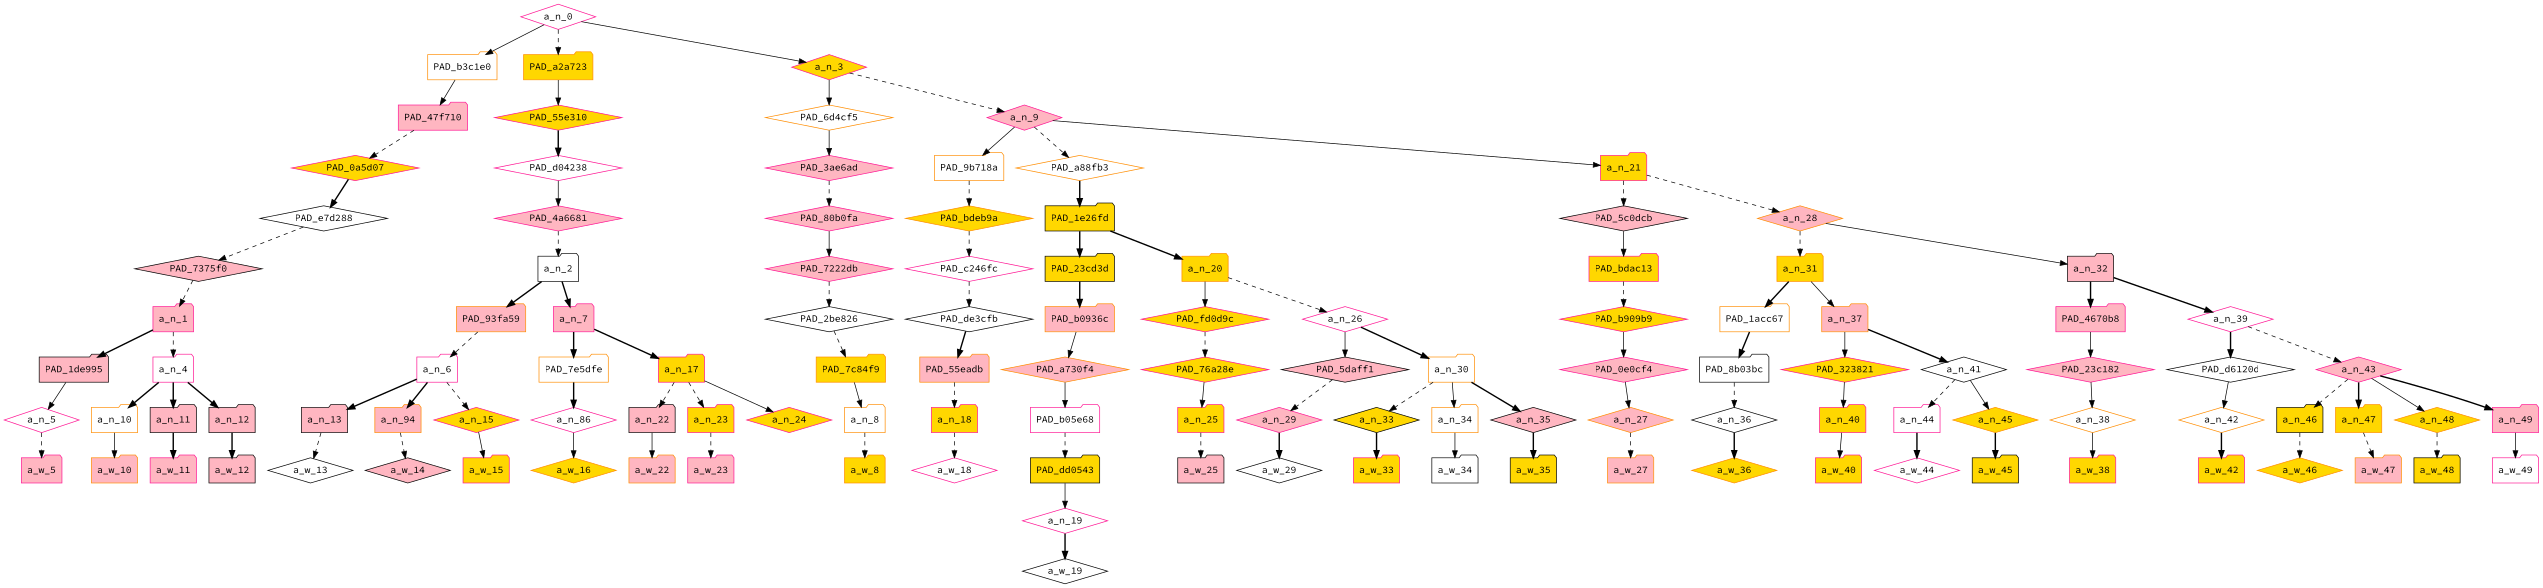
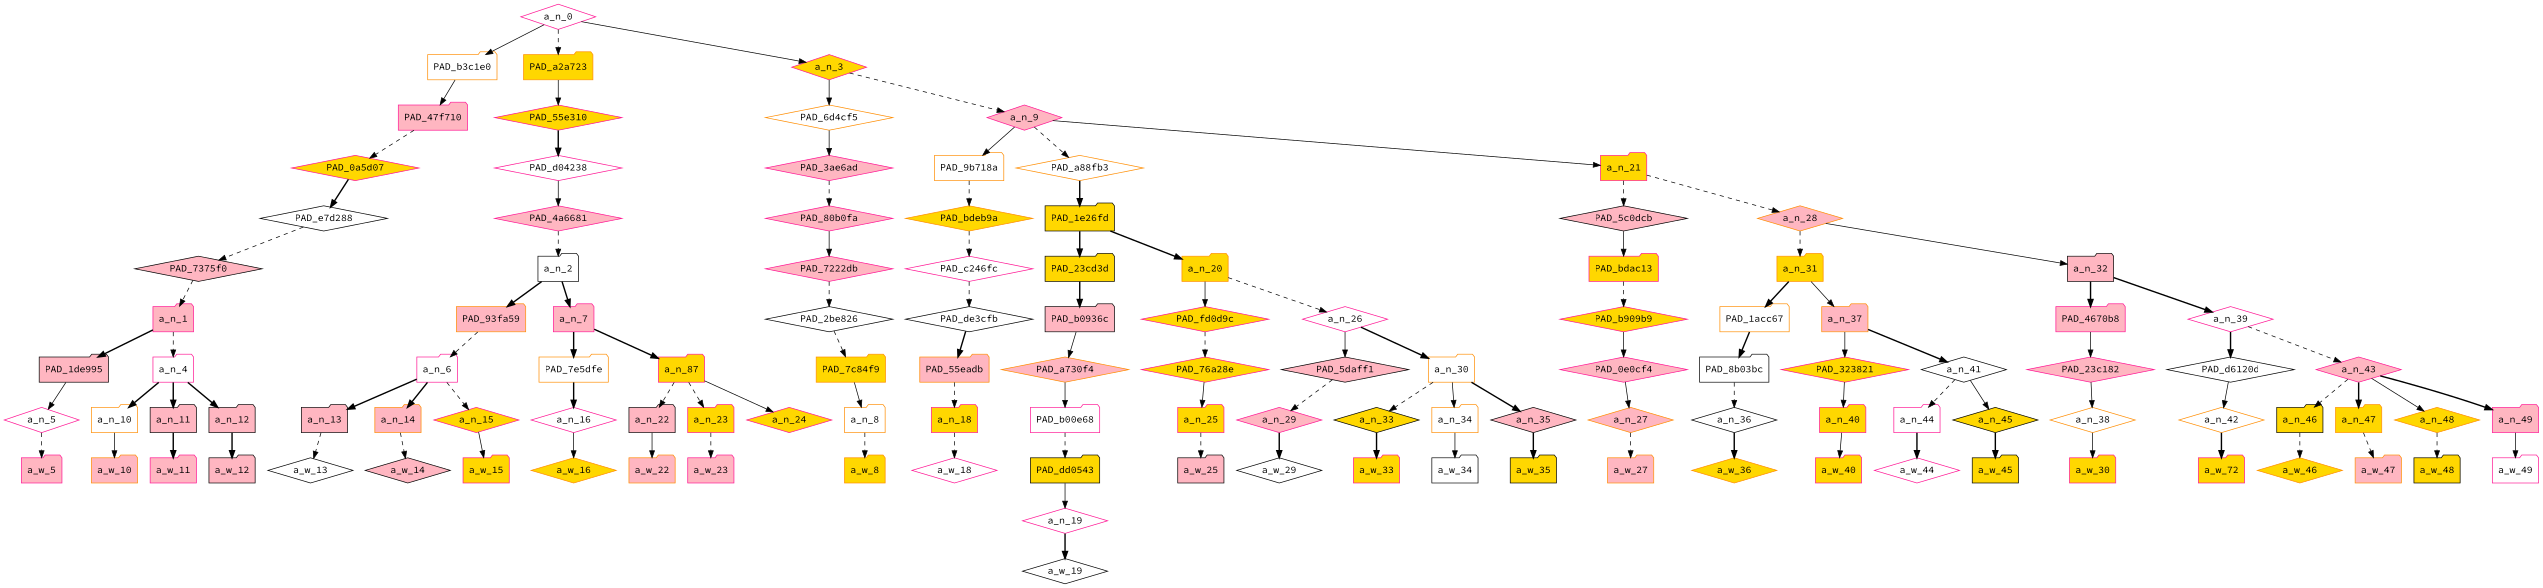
node "PAD_b0936c": color darkorange -> black
node "a_n_17": label "a_n_17" -> "a_n_87"
node "a_n_94": label "a_n_94" -> "a_n_14"
node "a_n_86": label "a_n_86" -> "a_n_16"
node "PAD_b05e68": label "PAD_b05e68" -> "PAD_b00e68"
node "a_n_45": color darkorange -> black
node "a_w_38": label "a_w_38" -> "a_w_30"
node "a_w_42": label "a_w_42" -> "a_w_72"
